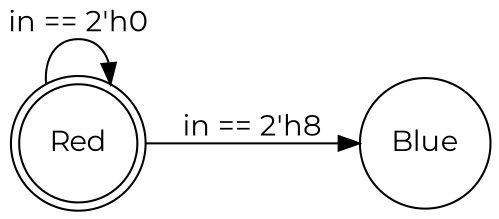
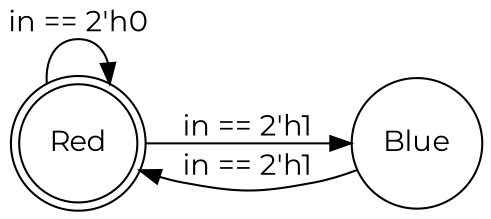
edge "Red" -> "Blue": label "in == 2'h8" -> "in == 2'h1"
edge "Blue" -> "Red": added, label "in == 2'h1"
